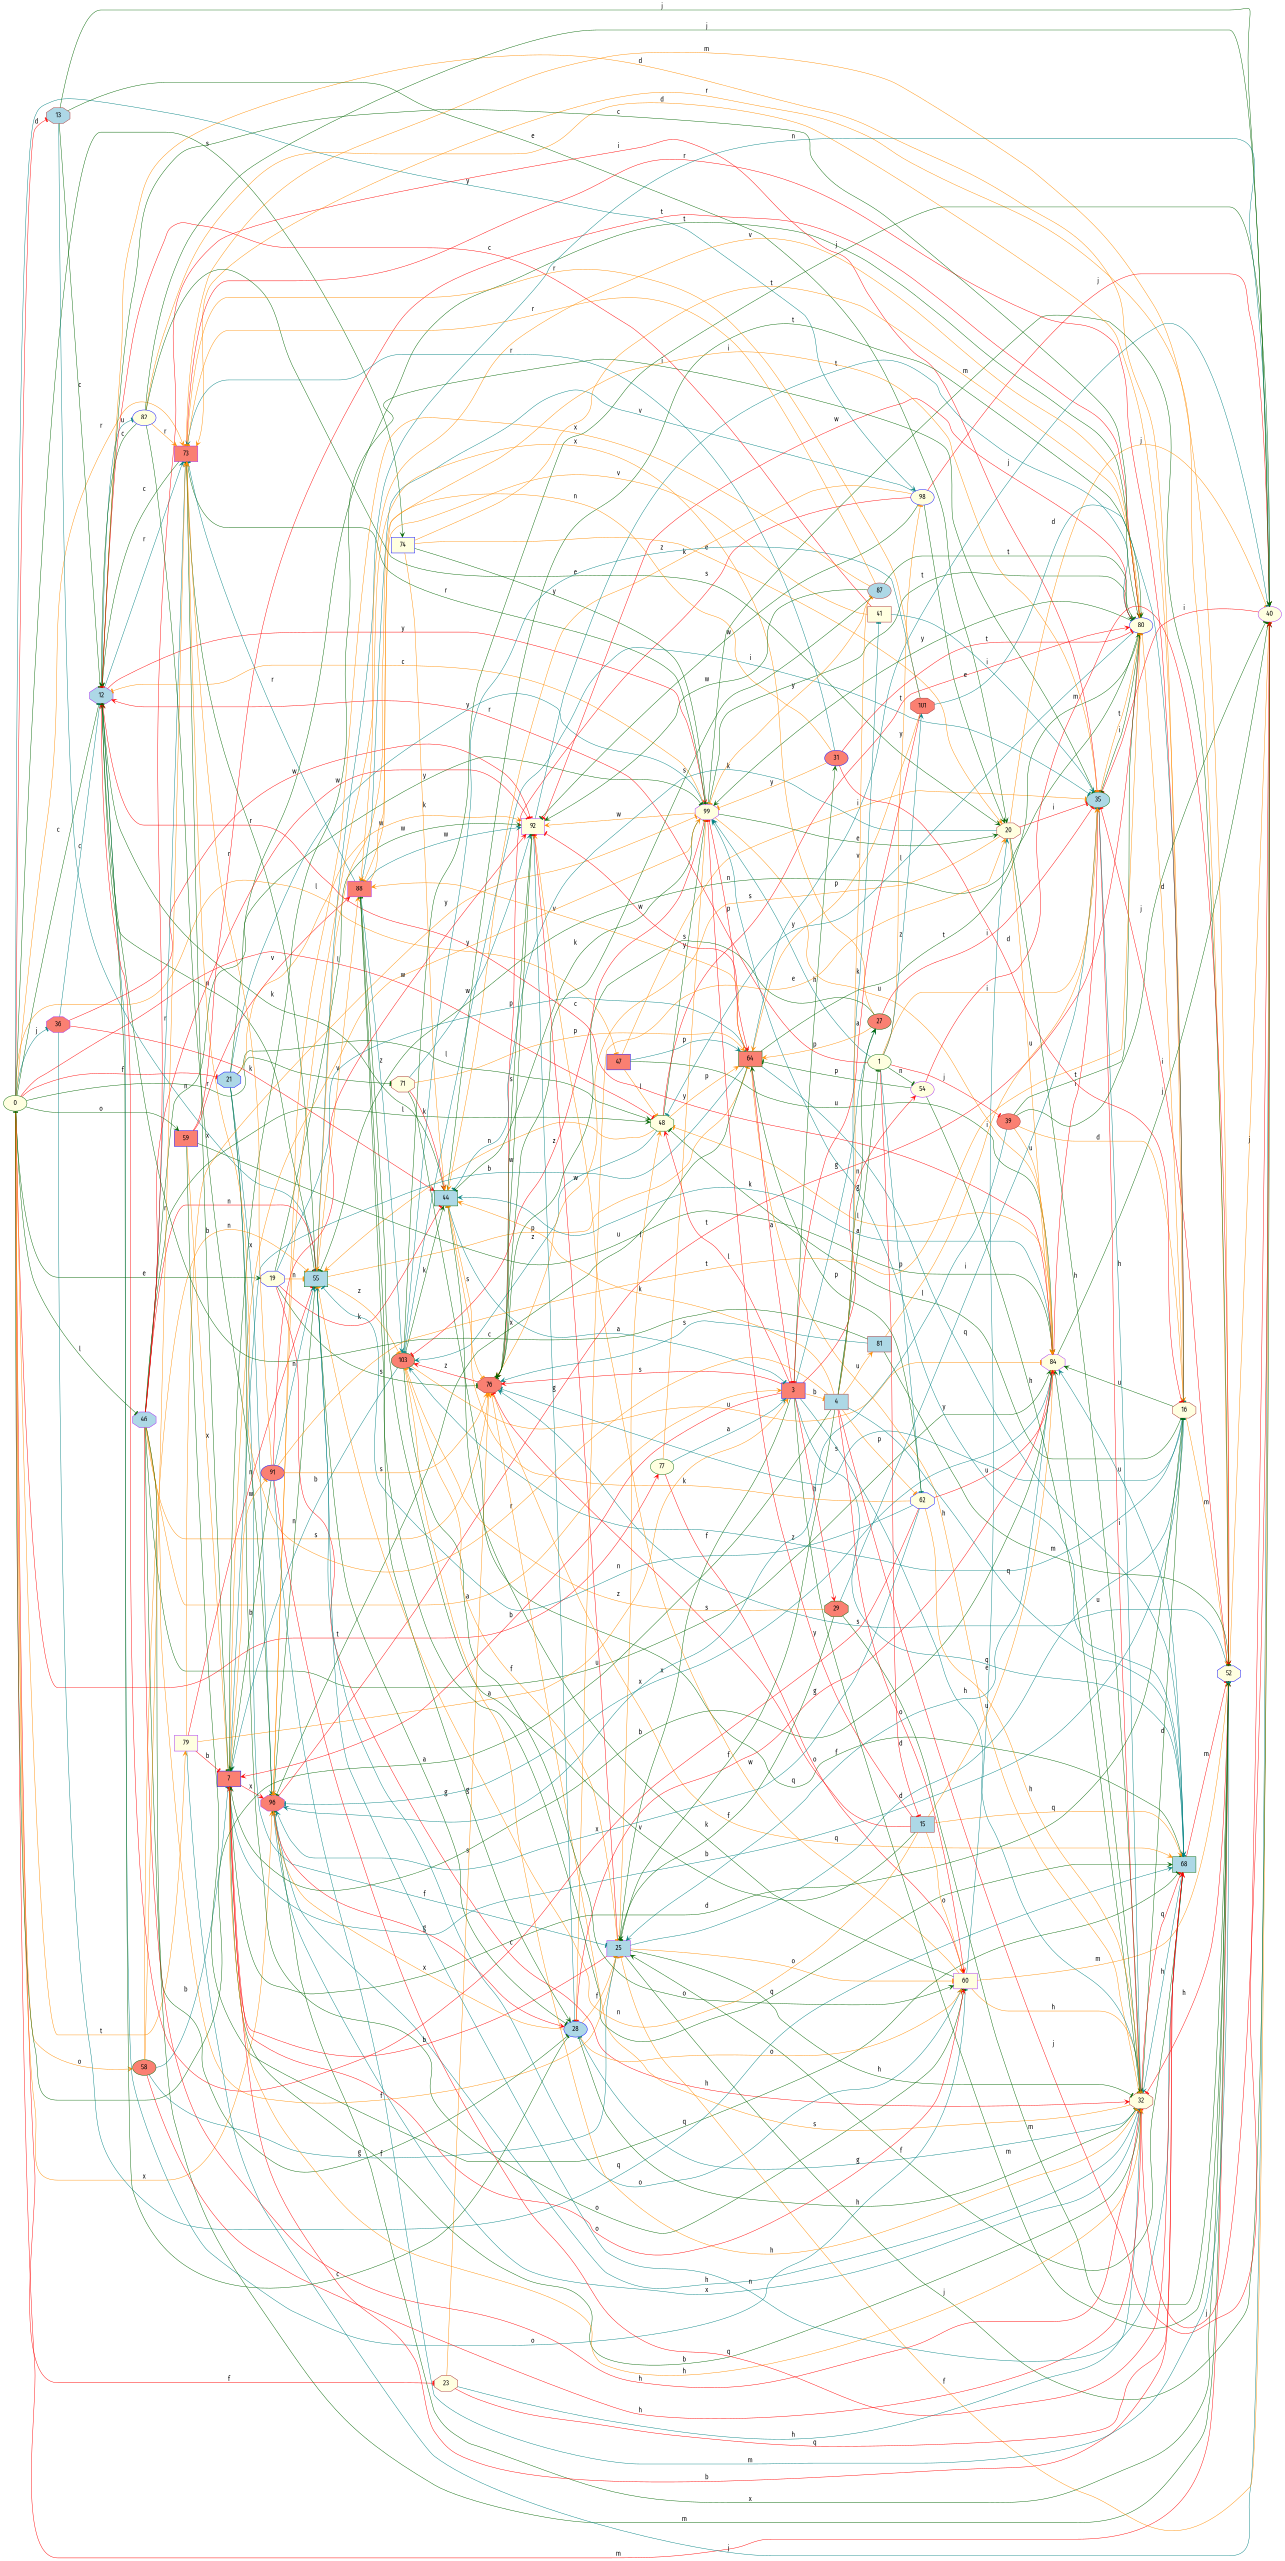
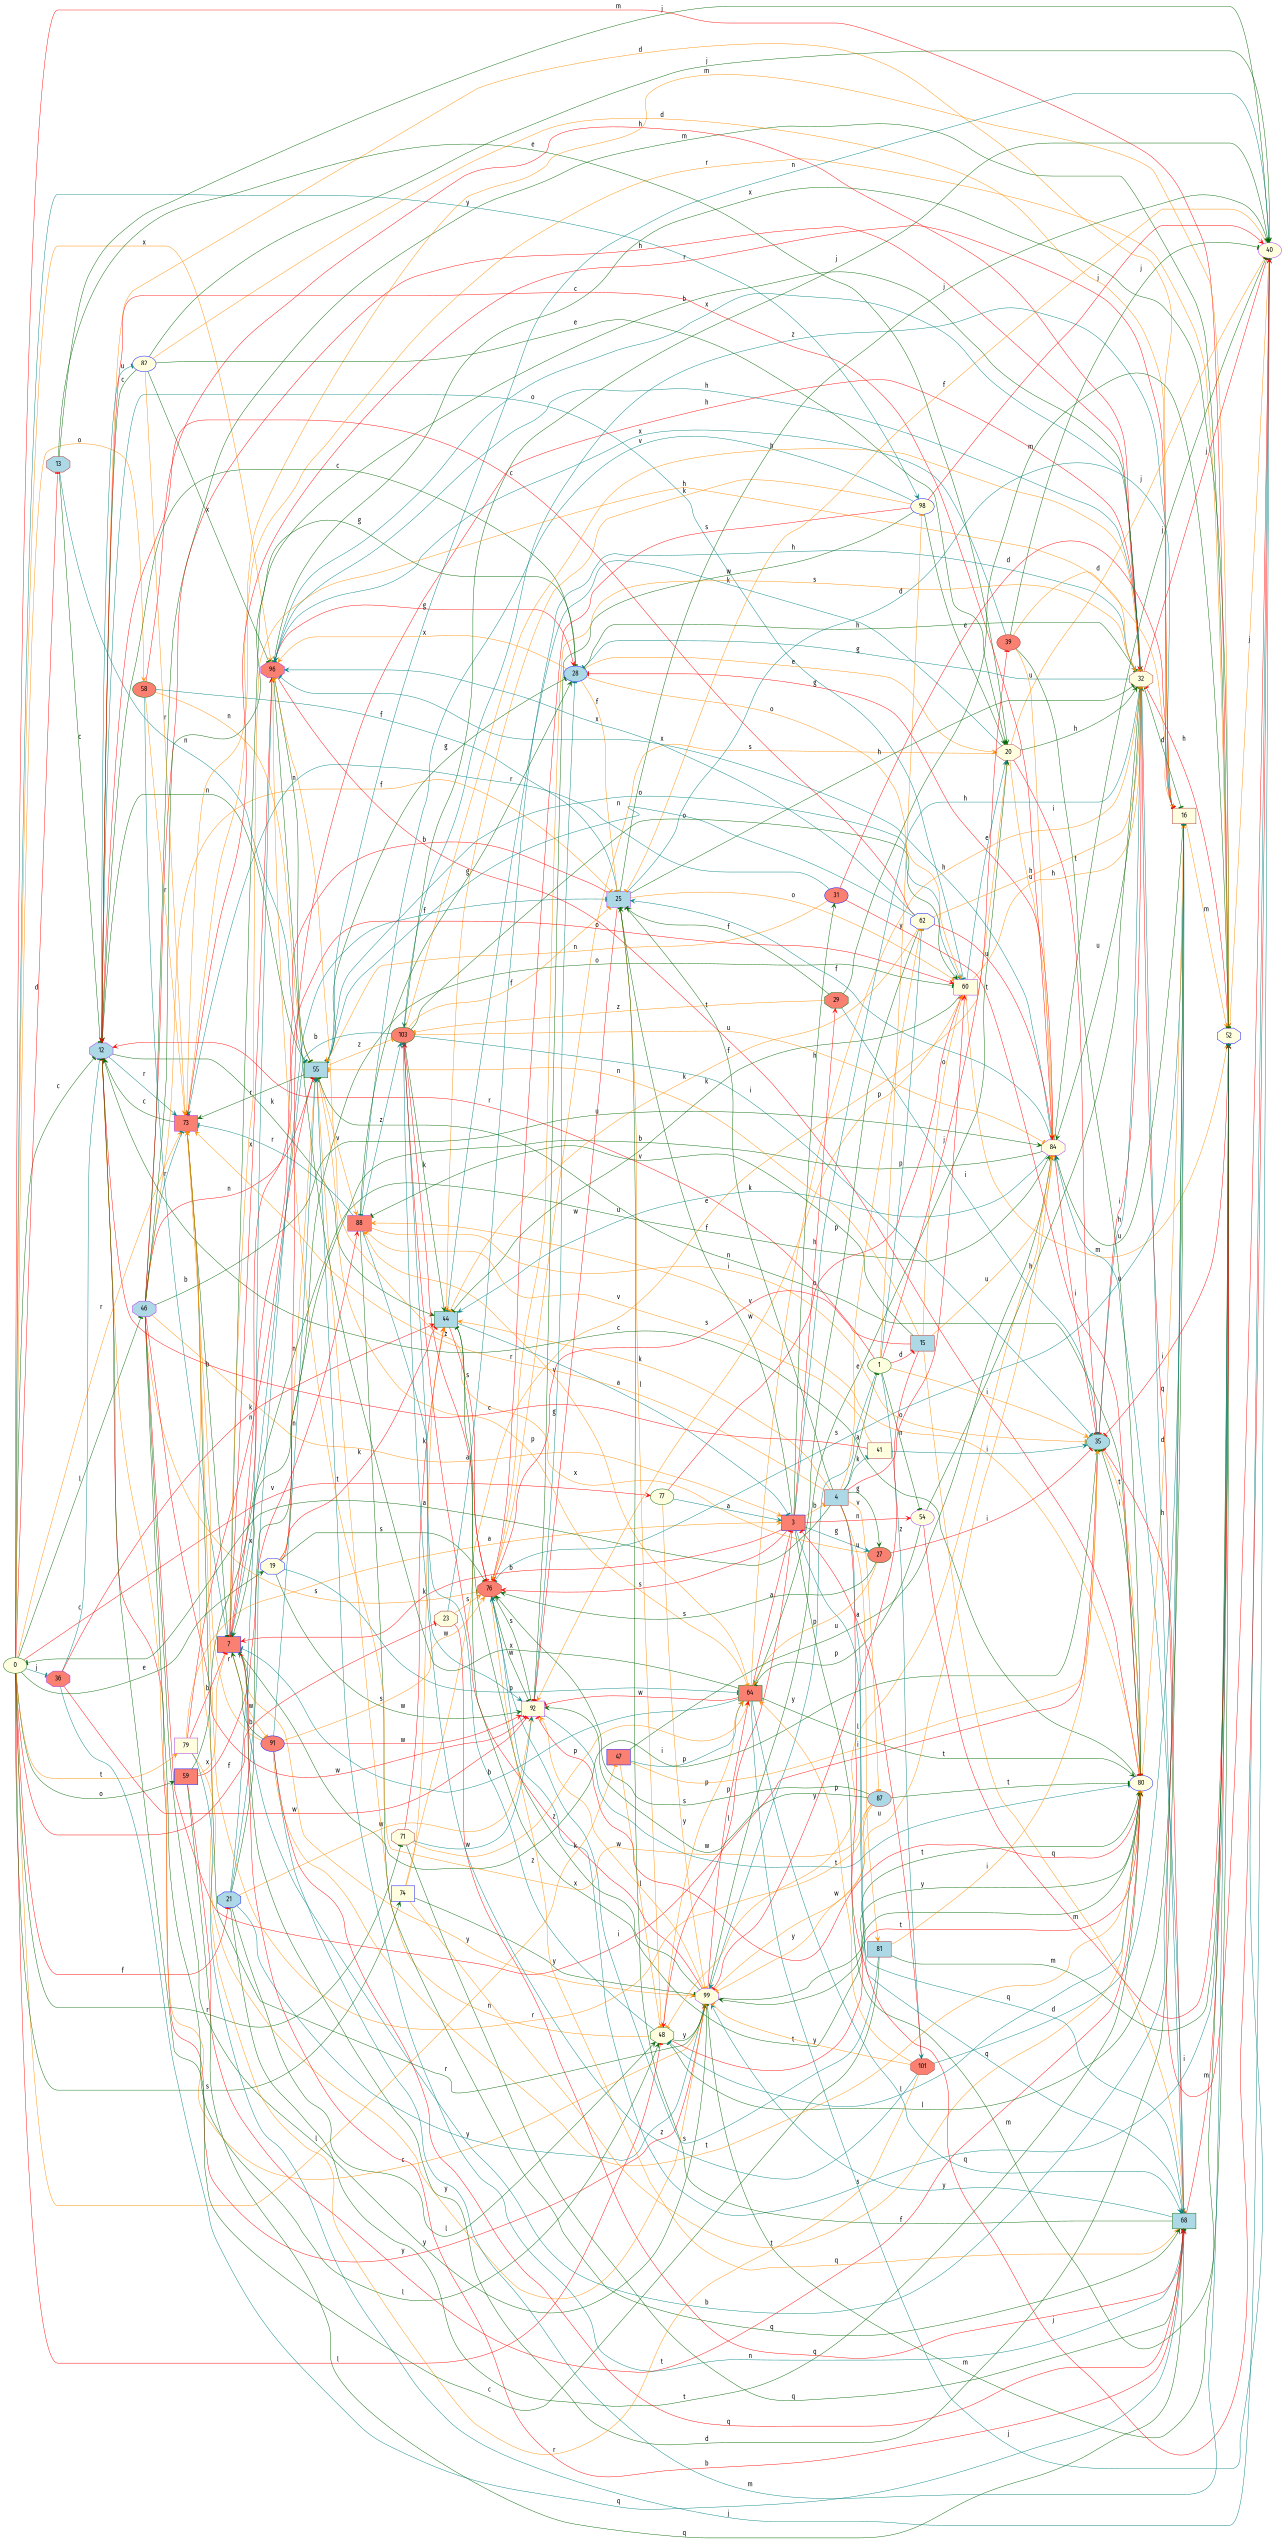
edge "31" -> "99": now "101" -> "99"
edge "44" -> "76": color darkorange -> red
node "16": shape octagon -> box
